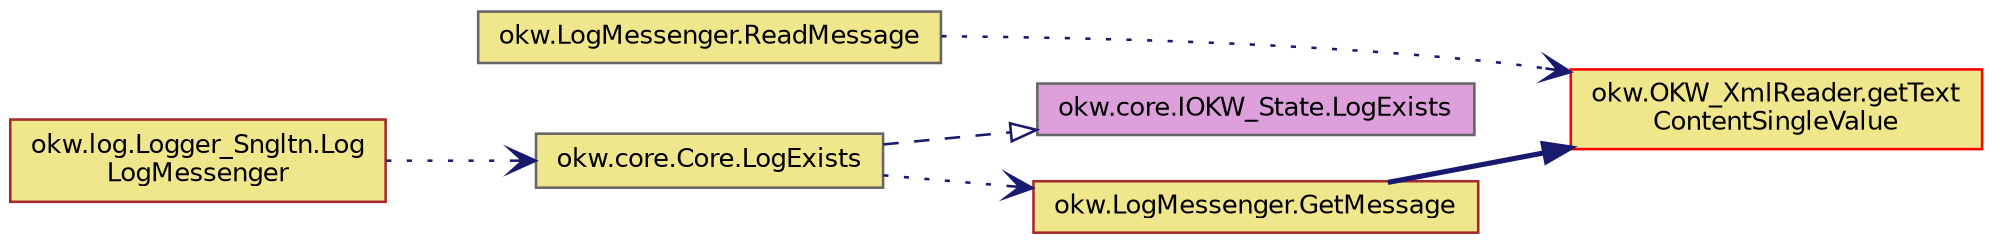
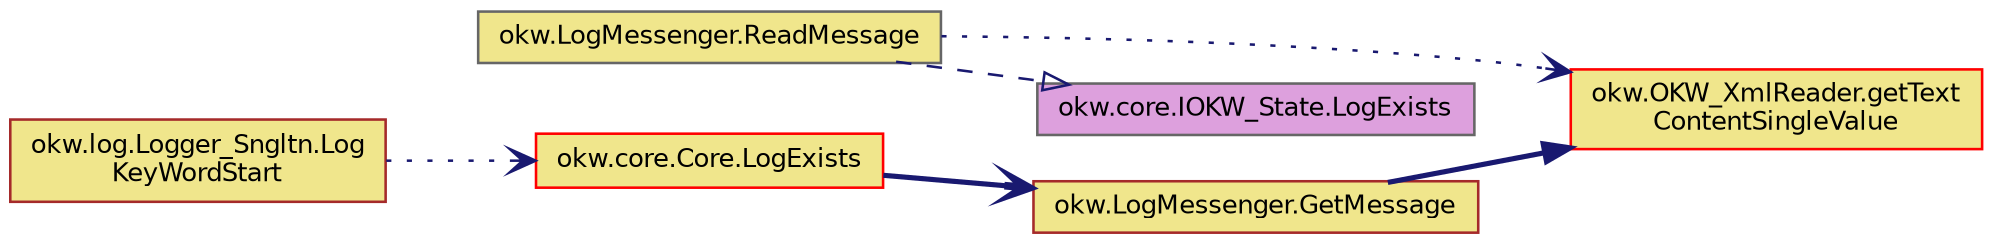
edge "okw.core.Core.LogExists" -> "okw.core.IOKW_State.LogExists": now "okw.LogMessenger.ReadMessage" -> "okw.core.IOKW_State.LogExists"
node "okw.log.Logger_Sngltn.Log LogMessenger": label "okw.log.Logger_Sngltn.Log LogMessenger" -> "okw.log.Logger_Sngltn.Log KeyWordStart"
node "okw.core.Core.LogExists": color gray40 -> red
edge "okw.core.Core.LogExists" -> "okw.LogMessenger.GetMessage": style dotted -> bold
